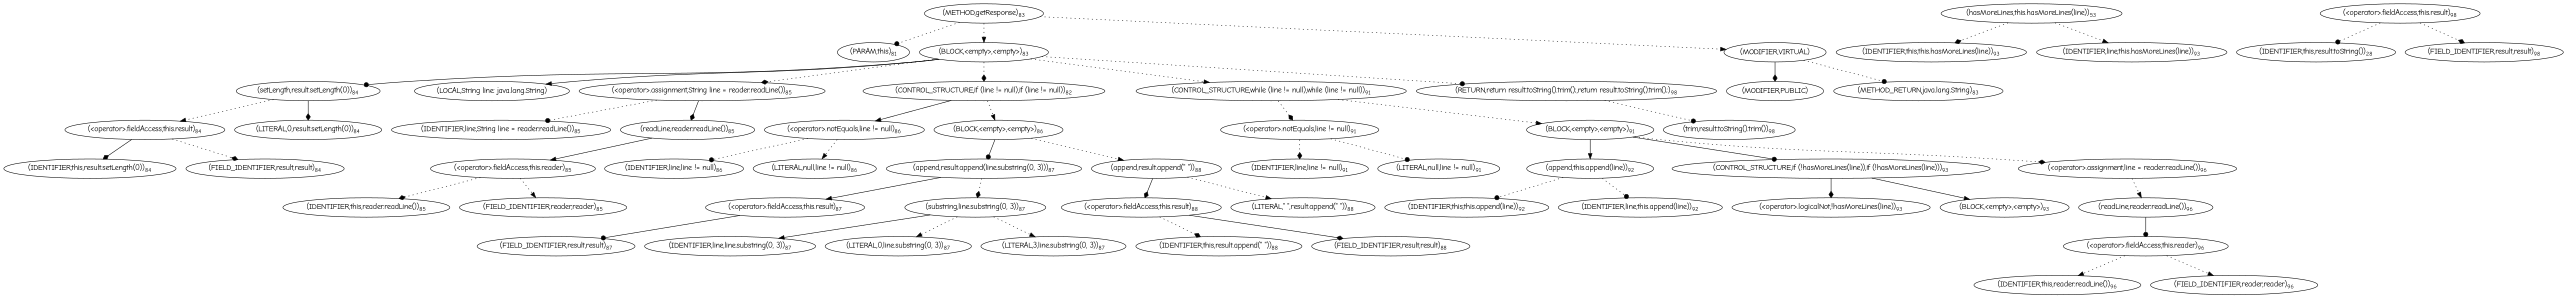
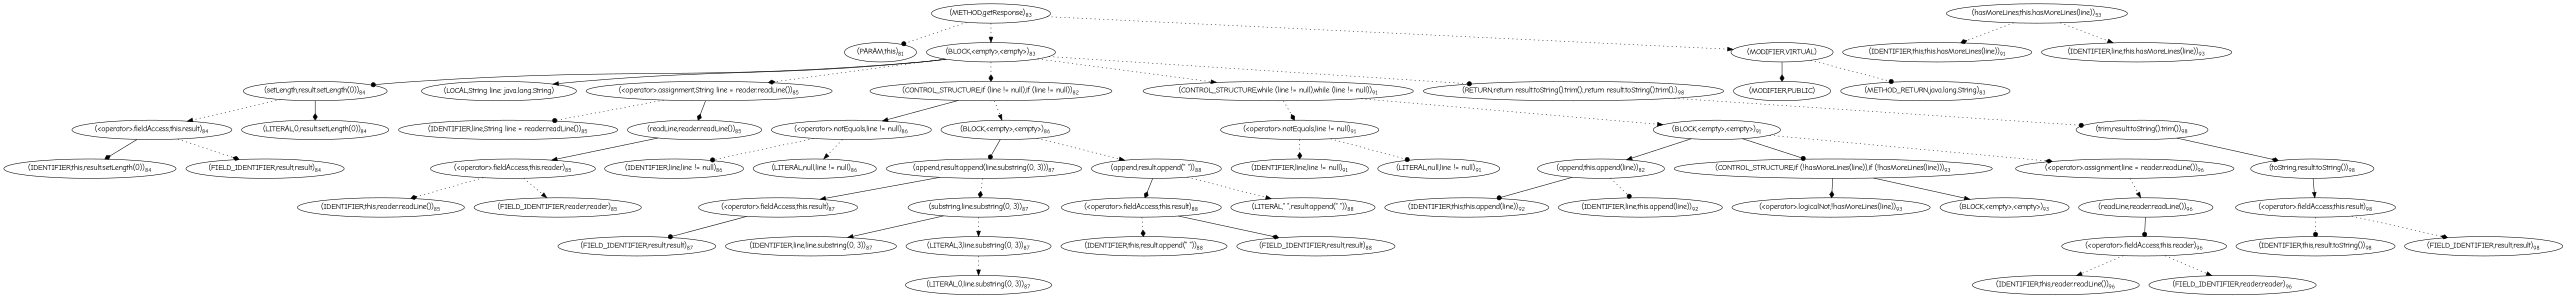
node "(IDENTIFIER,this,this.hasMoreLines(line))": text "93" -> "91"
node "(IDENTIFIER,this,result.toString())": text "28" -> "98"
node "(append,this.append(line))": text "92" -> "82"
node "(toString,result.toString())": added
edge "(append,this.append(line))" -> "(IDENTIFIER,this,this.append(line))": style dotted -> solid
edge "(substring,line.substring(0, 3))" -> "(LITERAL,0,line.substring(0, 3))": now "(LITERAL,3,line.substring(0, 3))" -> "(LITERAL,0,line.substring(0, 3))"
